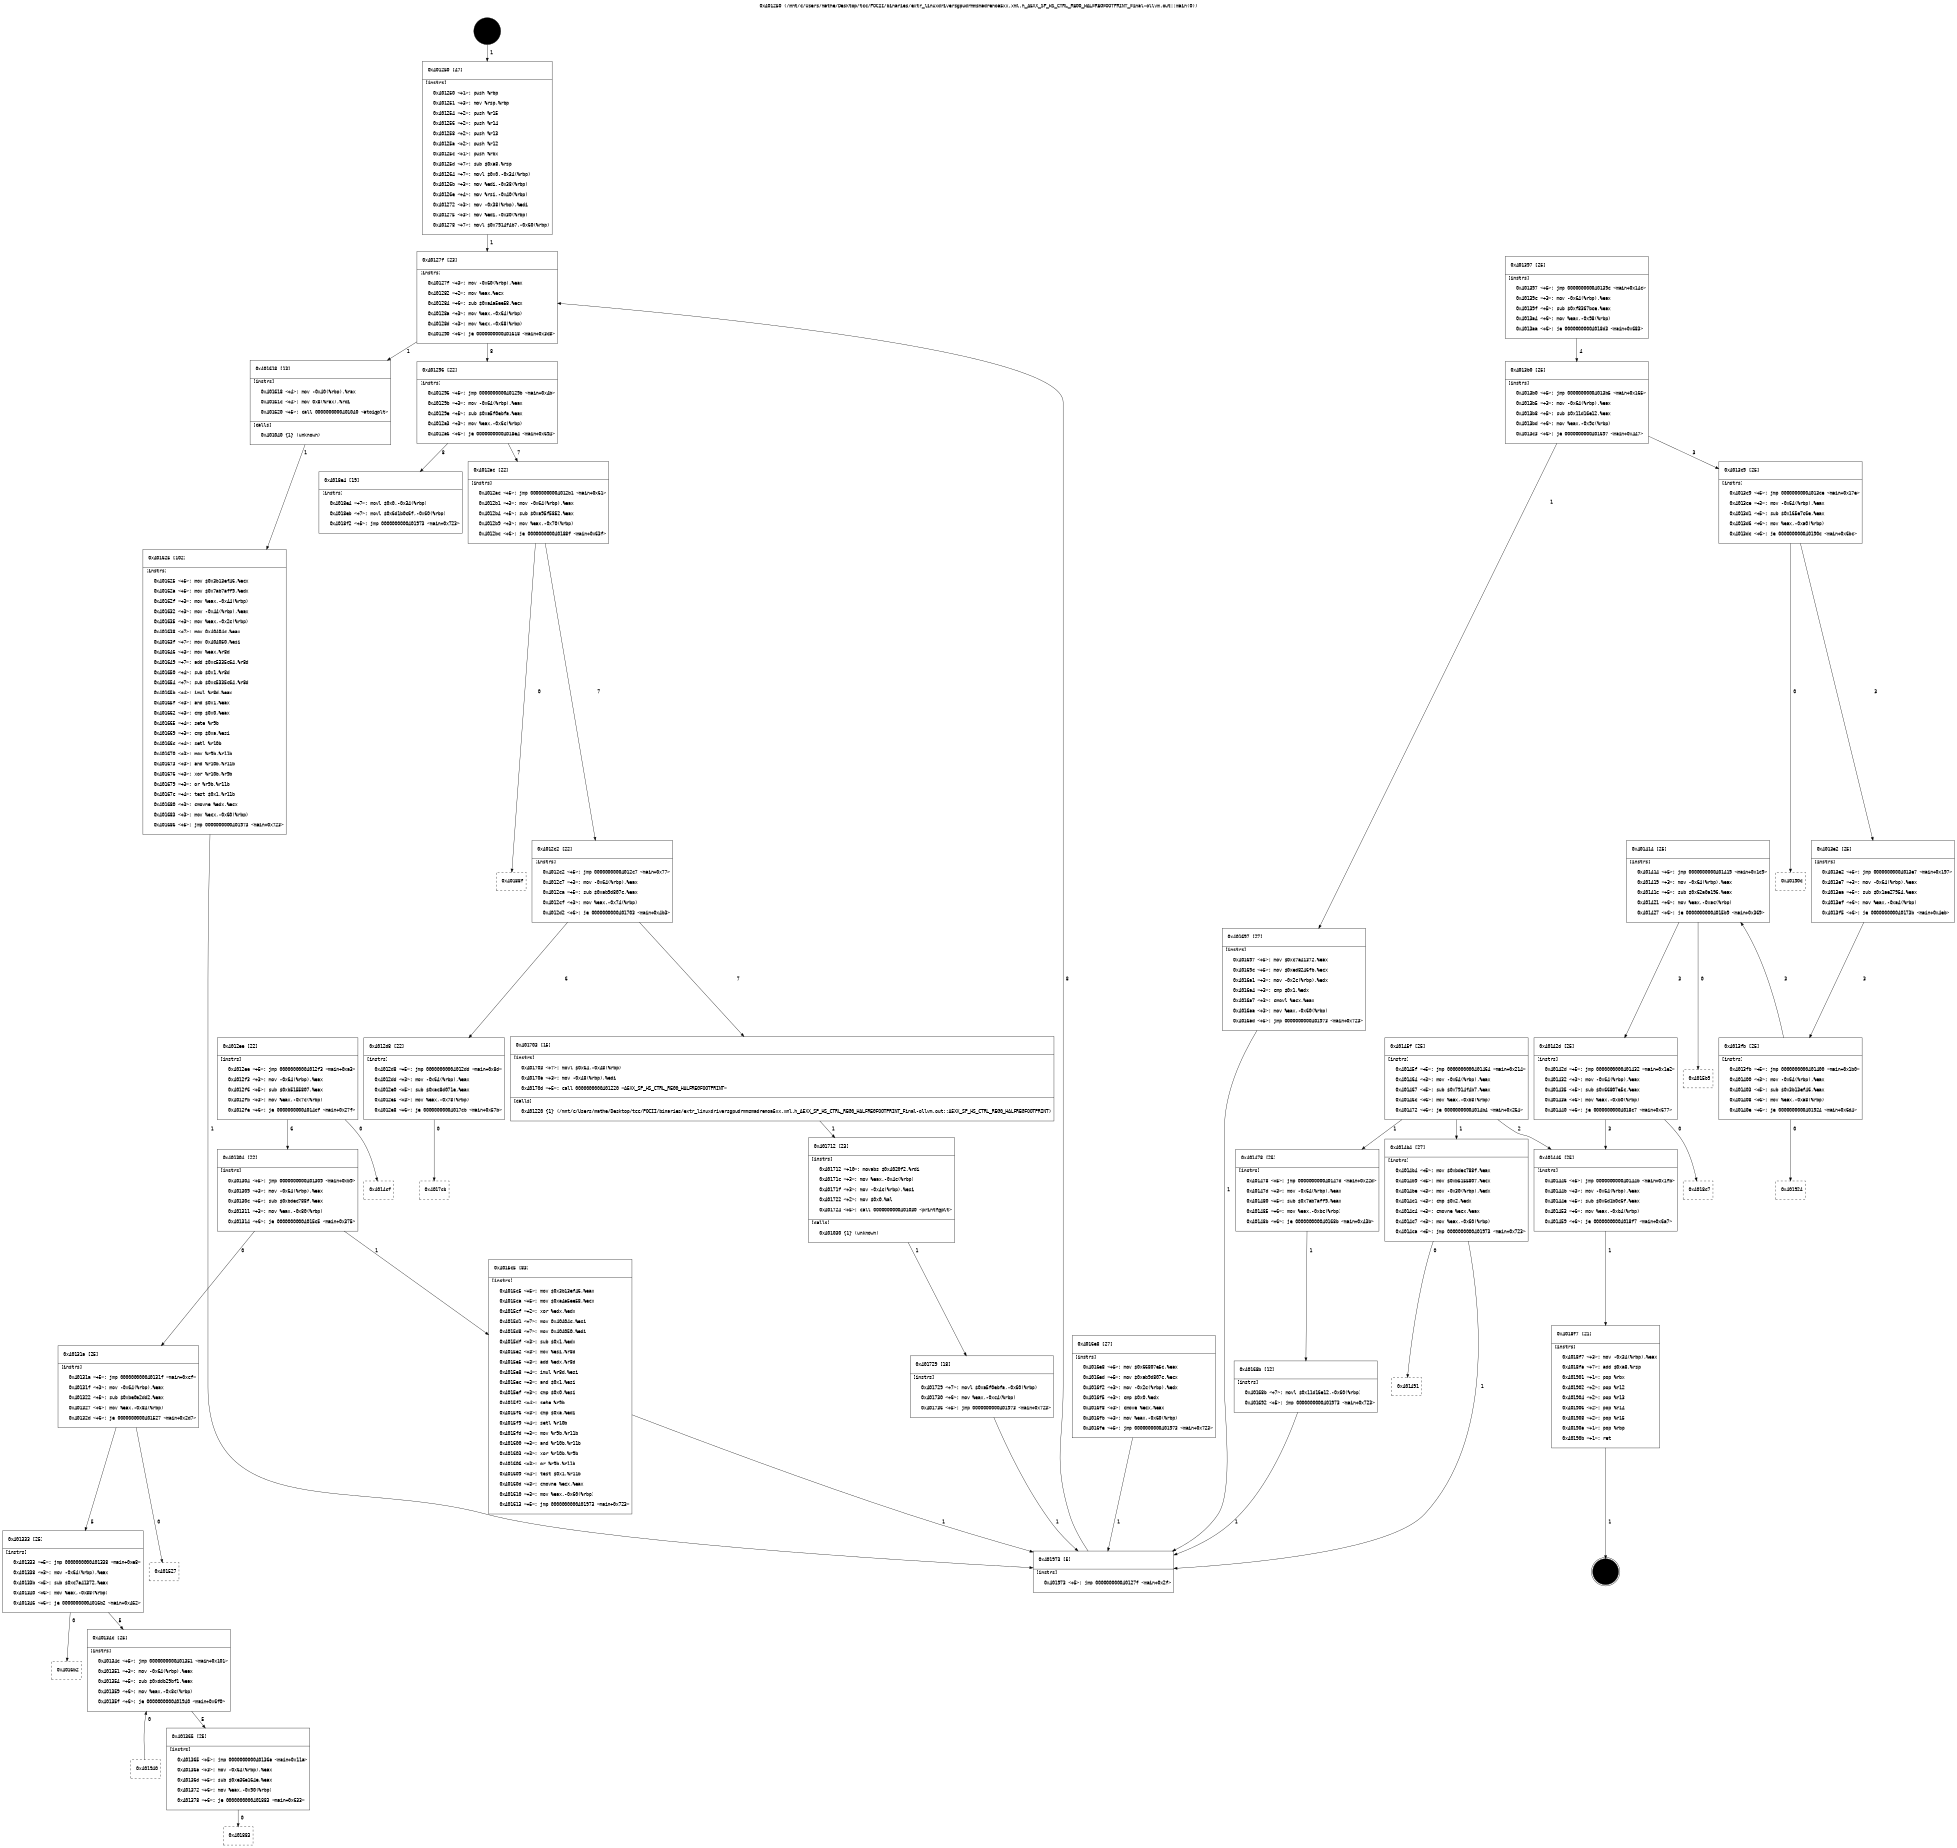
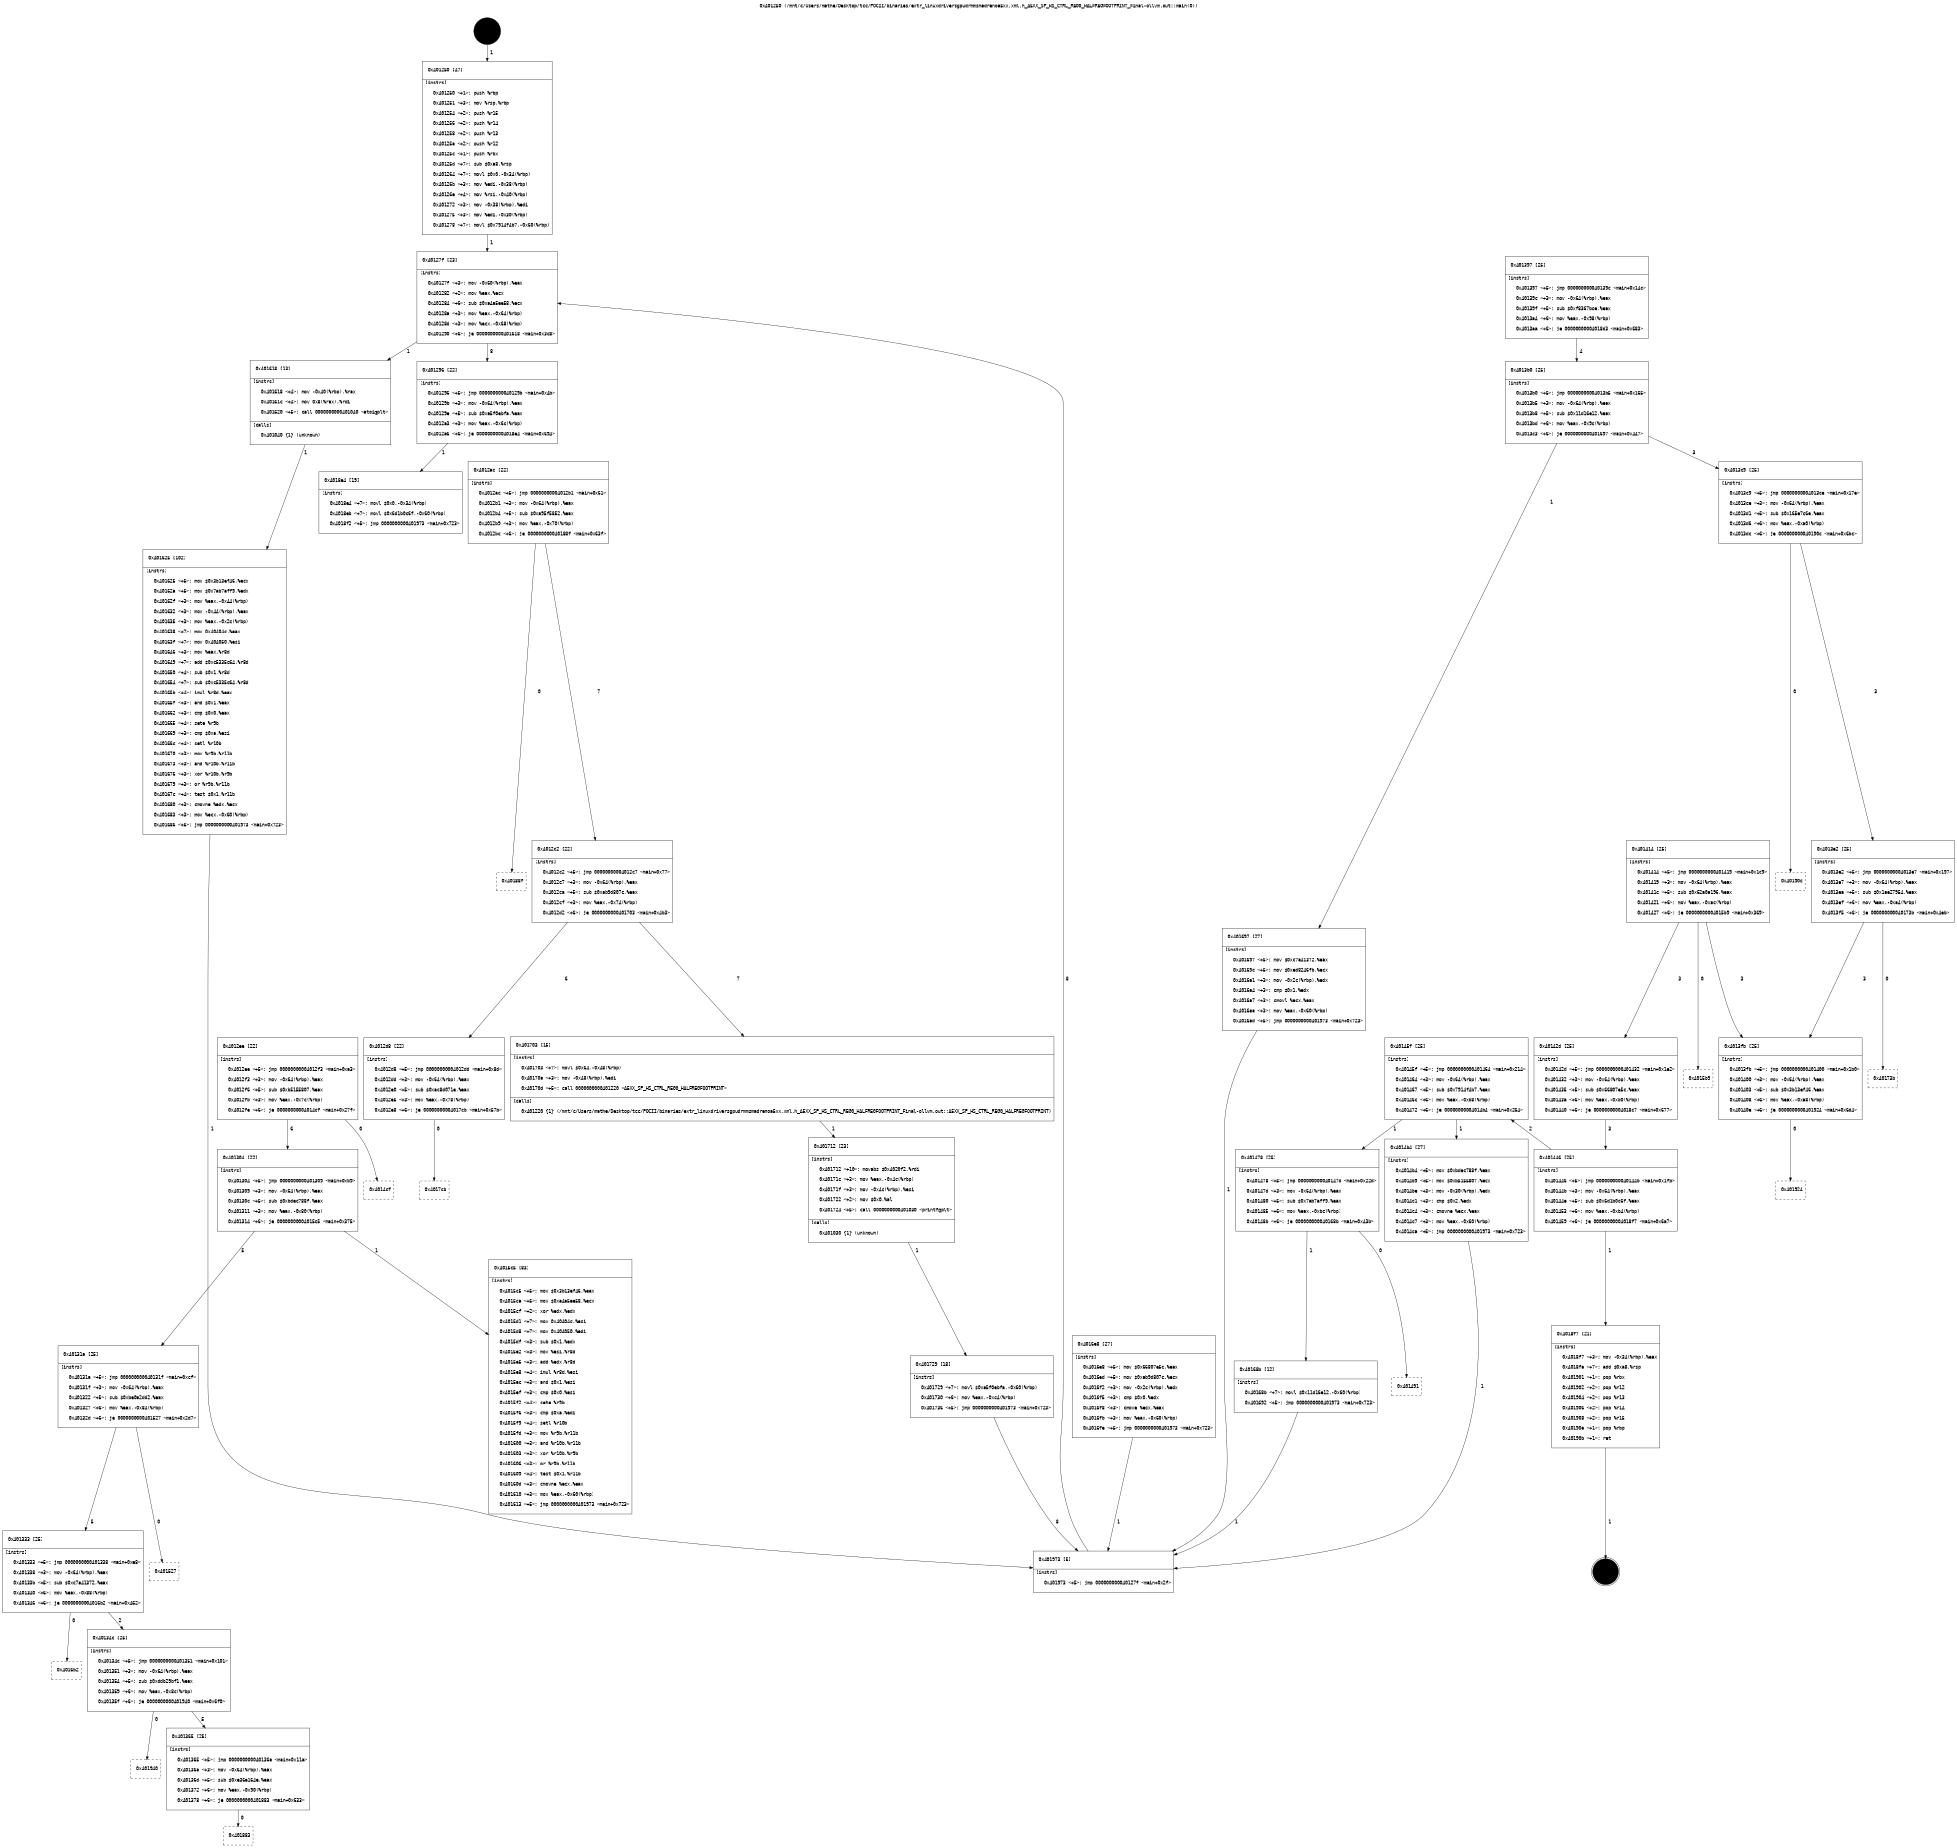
edge "0x401296 [22]" -> "0x4012ac [22]": removed, label "7"
edge "0x401296 [22]" -> "0x4018e4 [19]": label " 8" -> " 1"
edge "0x4013fb [25]" -> "0x401414 [25]": reversed
node "0x40173b": added
edge "0x40145f [25]" -> "0x401446 [25]": reversed
node "0x4018c7": removed
edge "0x401304 [22]" -> "0x40131a [25]": label " 0" -> " 5"
edge "0x4014b4 [27]" -> "0x401491": now "0x401478 [25]" -> "0x401491"
edge "0x4015c5 [83]" -> "0x401973 [5]": removed, label "1"
edge "0x401729 [18]" -> "0x401973 [5]": label " 1" -> " 8"
edge "0x401333 [25]" -> "0x40134c [25]": label " 5" -> " 2"
edge "0x401940" -> "0x40134c [25]": reversed
